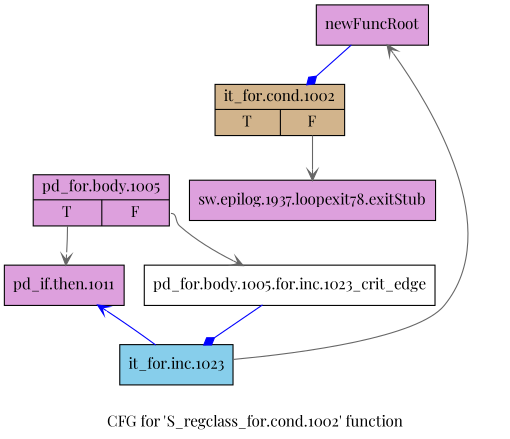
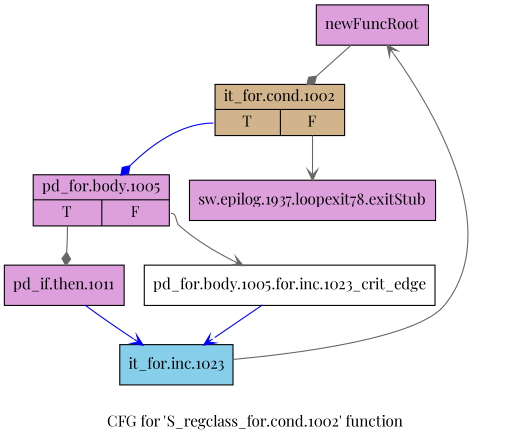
edge "newFuncRoot" -> "it_for.cond.1002": color blue -> gray40
edge "it_for.cond.1002" -> "pd_for.body.1005": added
edge "pd_for.body.1005" -> "pd_if.then.1011": arrowhead vee -> diamond
edge "pd_for.body.1005.for.inc.1023_crit_edge" -> "it_for.inc.1023": arrowhead diamond -> vee
edge "it_for.inc.1023" -> "pd_if.then.1011": reversed
